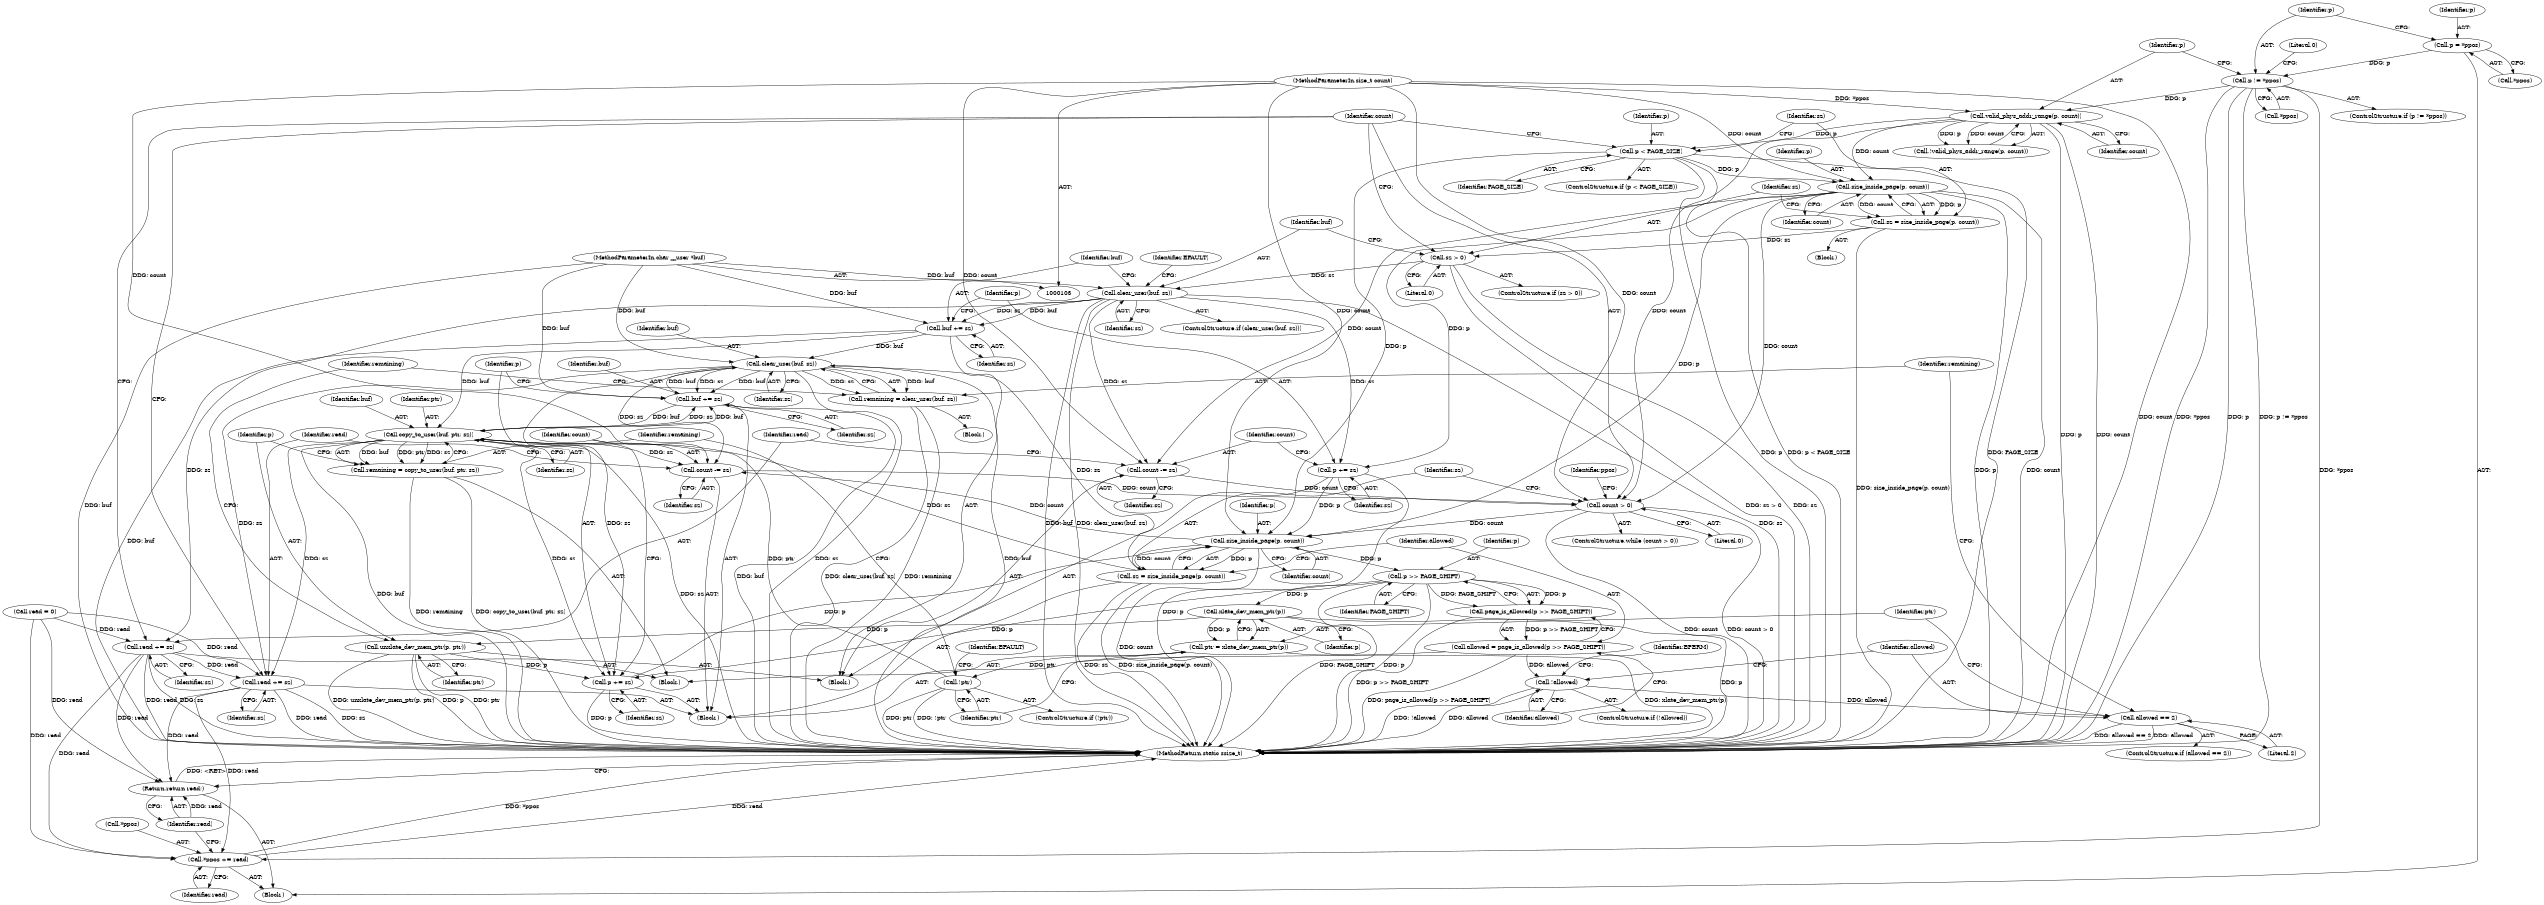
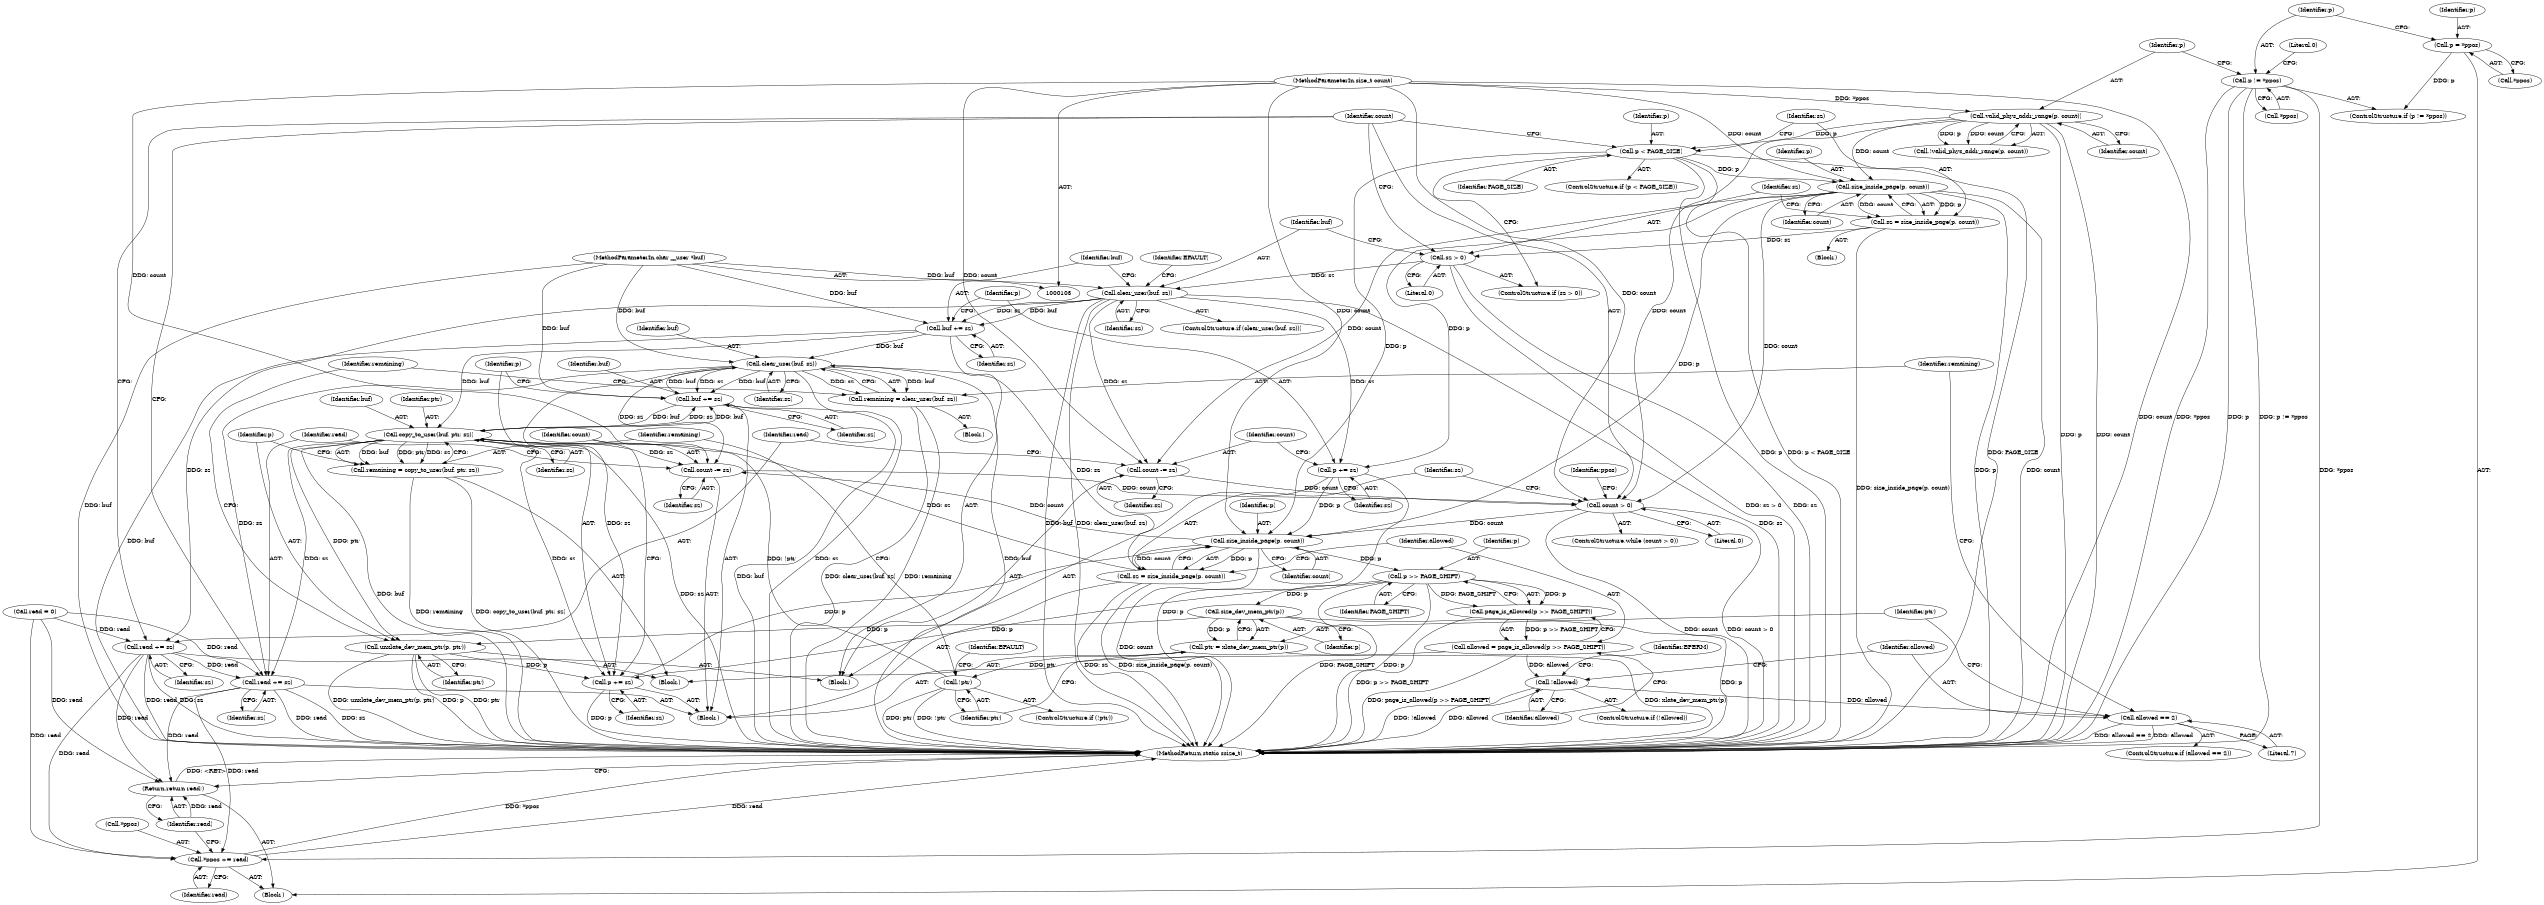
edge "(Call,p = *ppos)" -> "(Call,p != *ppos)": now "(Call,p = *ppos)" -> "(ControlStructure,if (p != *ppos))"
edge "(Call,p != *ppos)" -> "(Call,valid_phys_addr_range(p, count))": removed, label "DDG: p"
edge "(Call,p < PAGE_SIZE)" -> "(Identifier,PAGE_SIZE)": now "(Call,p < PAGE_SIZE)" -> "(ControlStructure,if (sz > 0))"
edge "(Call,copy_to_user(buf, ptr, sz))" -> "(Call,unxlate_dev_mem_ptr(p, ptr))": added, label "DDG: ptr"
edge "(Call,!ptr)" -> "(Call,copy_to_user(buf, ptr, sz))": label "DDG: ptr" -> "DDG: !ptr"
node "(Call,xlate_dev_mem_ptr(p))": label "(Call,xlate_dev_mem_ptr(p))" -> "(Call,size_dev_mem_ptr(p))"
node "(Literal,2)": label "(Literal,2)" -> "(Literal,7)"
